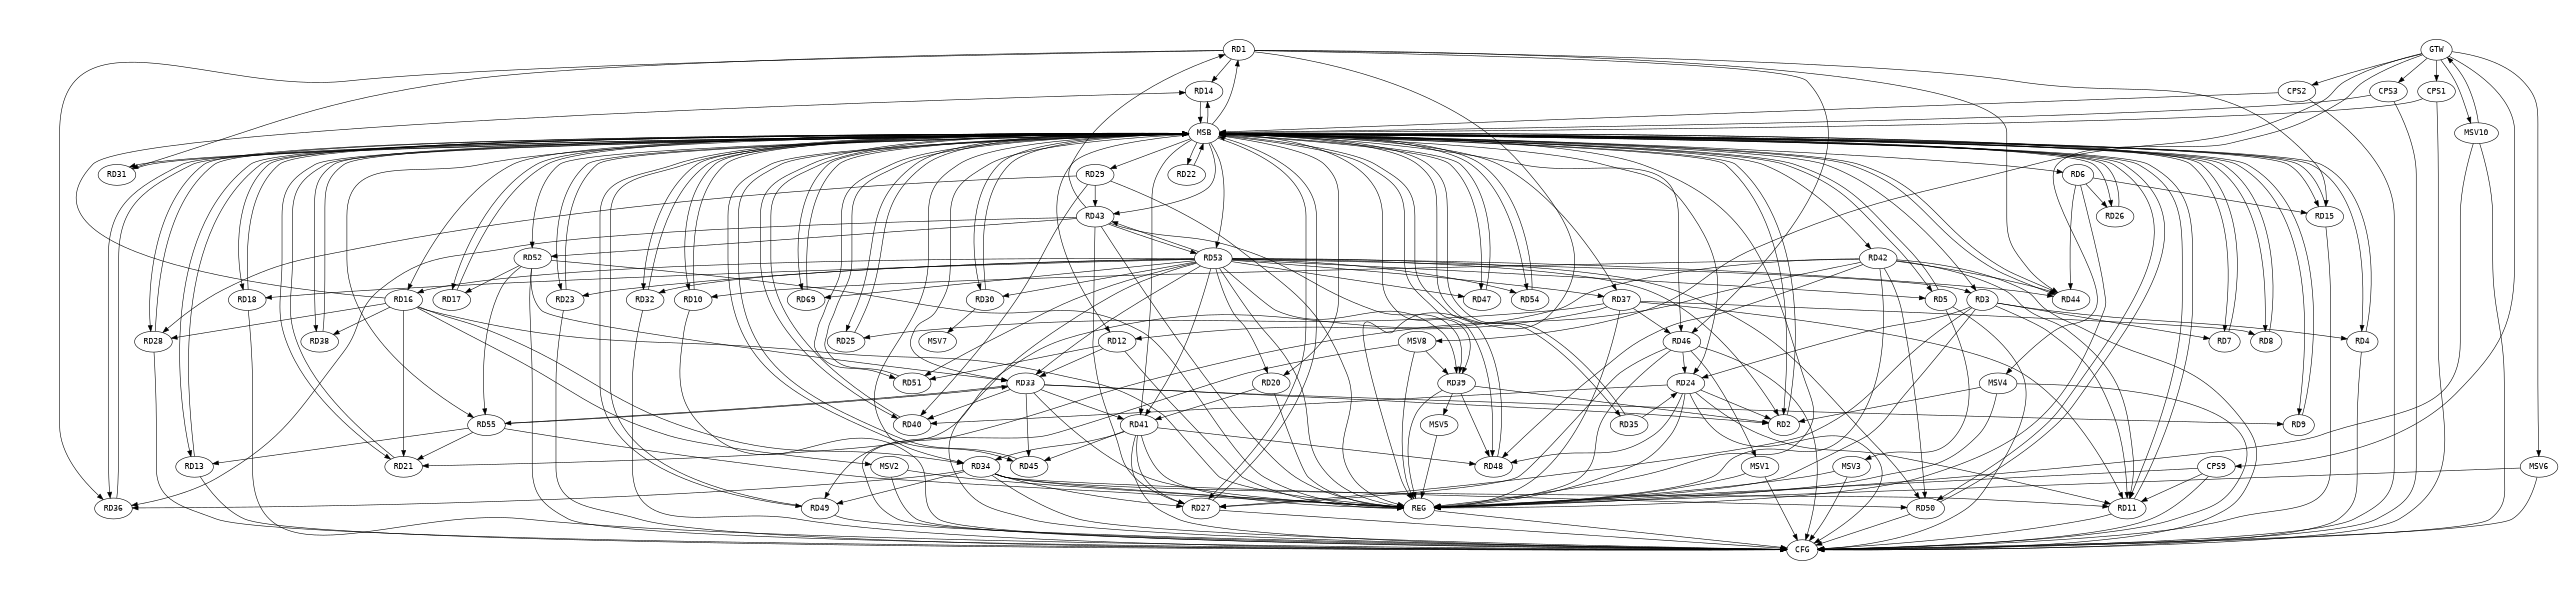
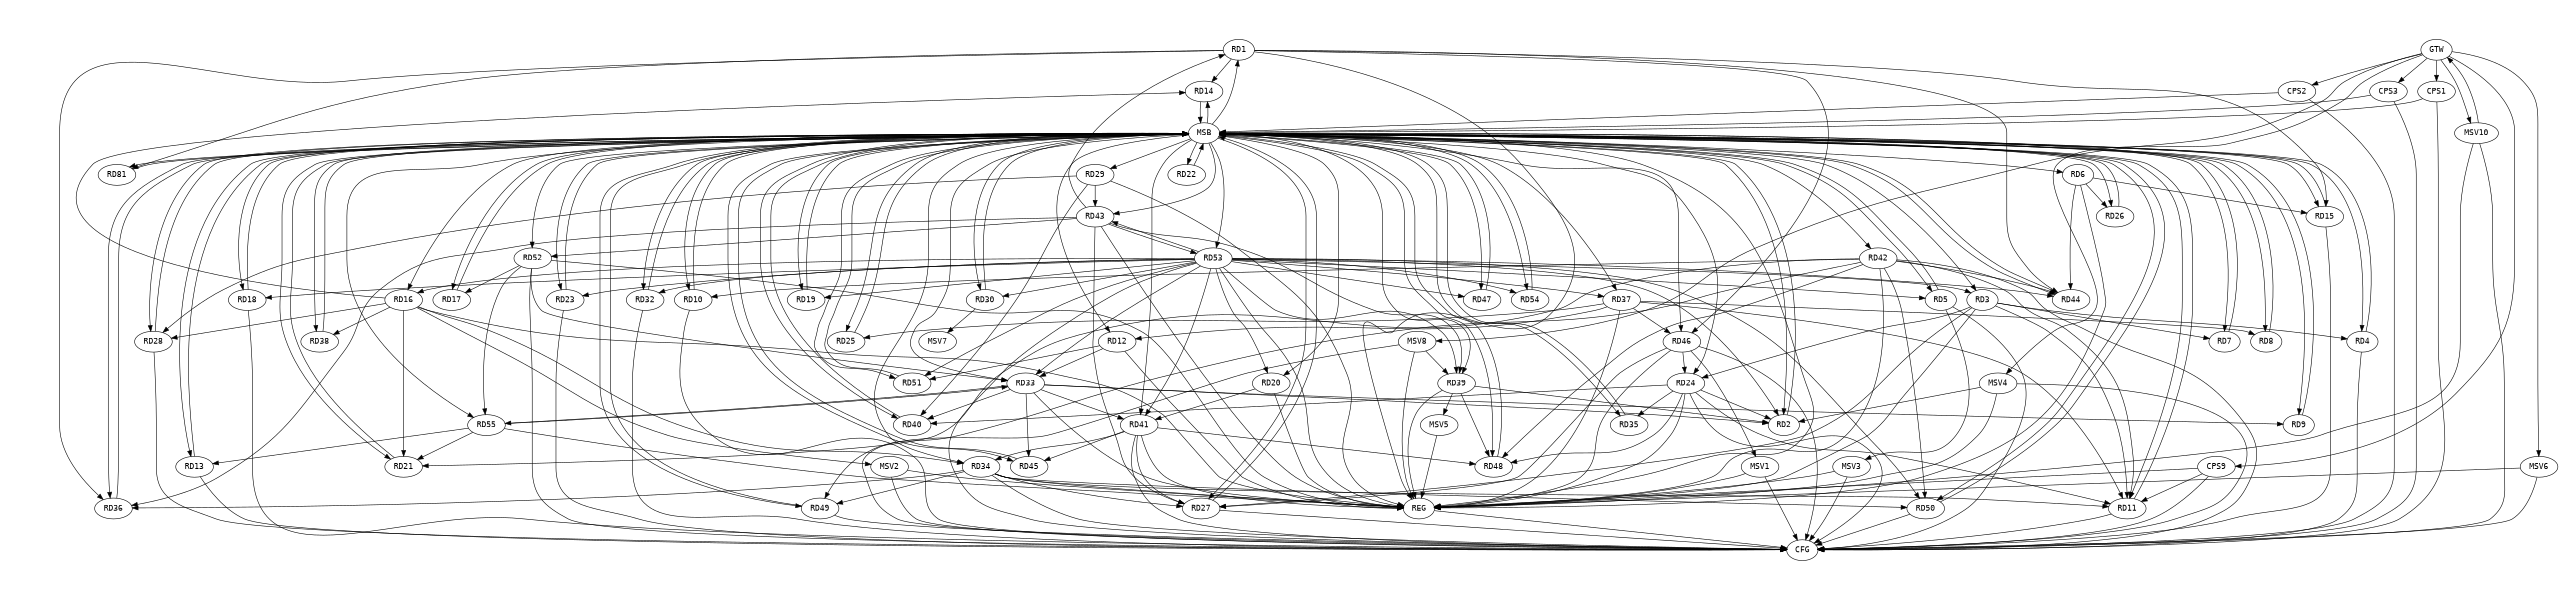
node "RD31": label "RD31" -> "RD81"
node "RD69": label "RD69" -> "RD19"
edge "RD35" -> "RD24": reversed
